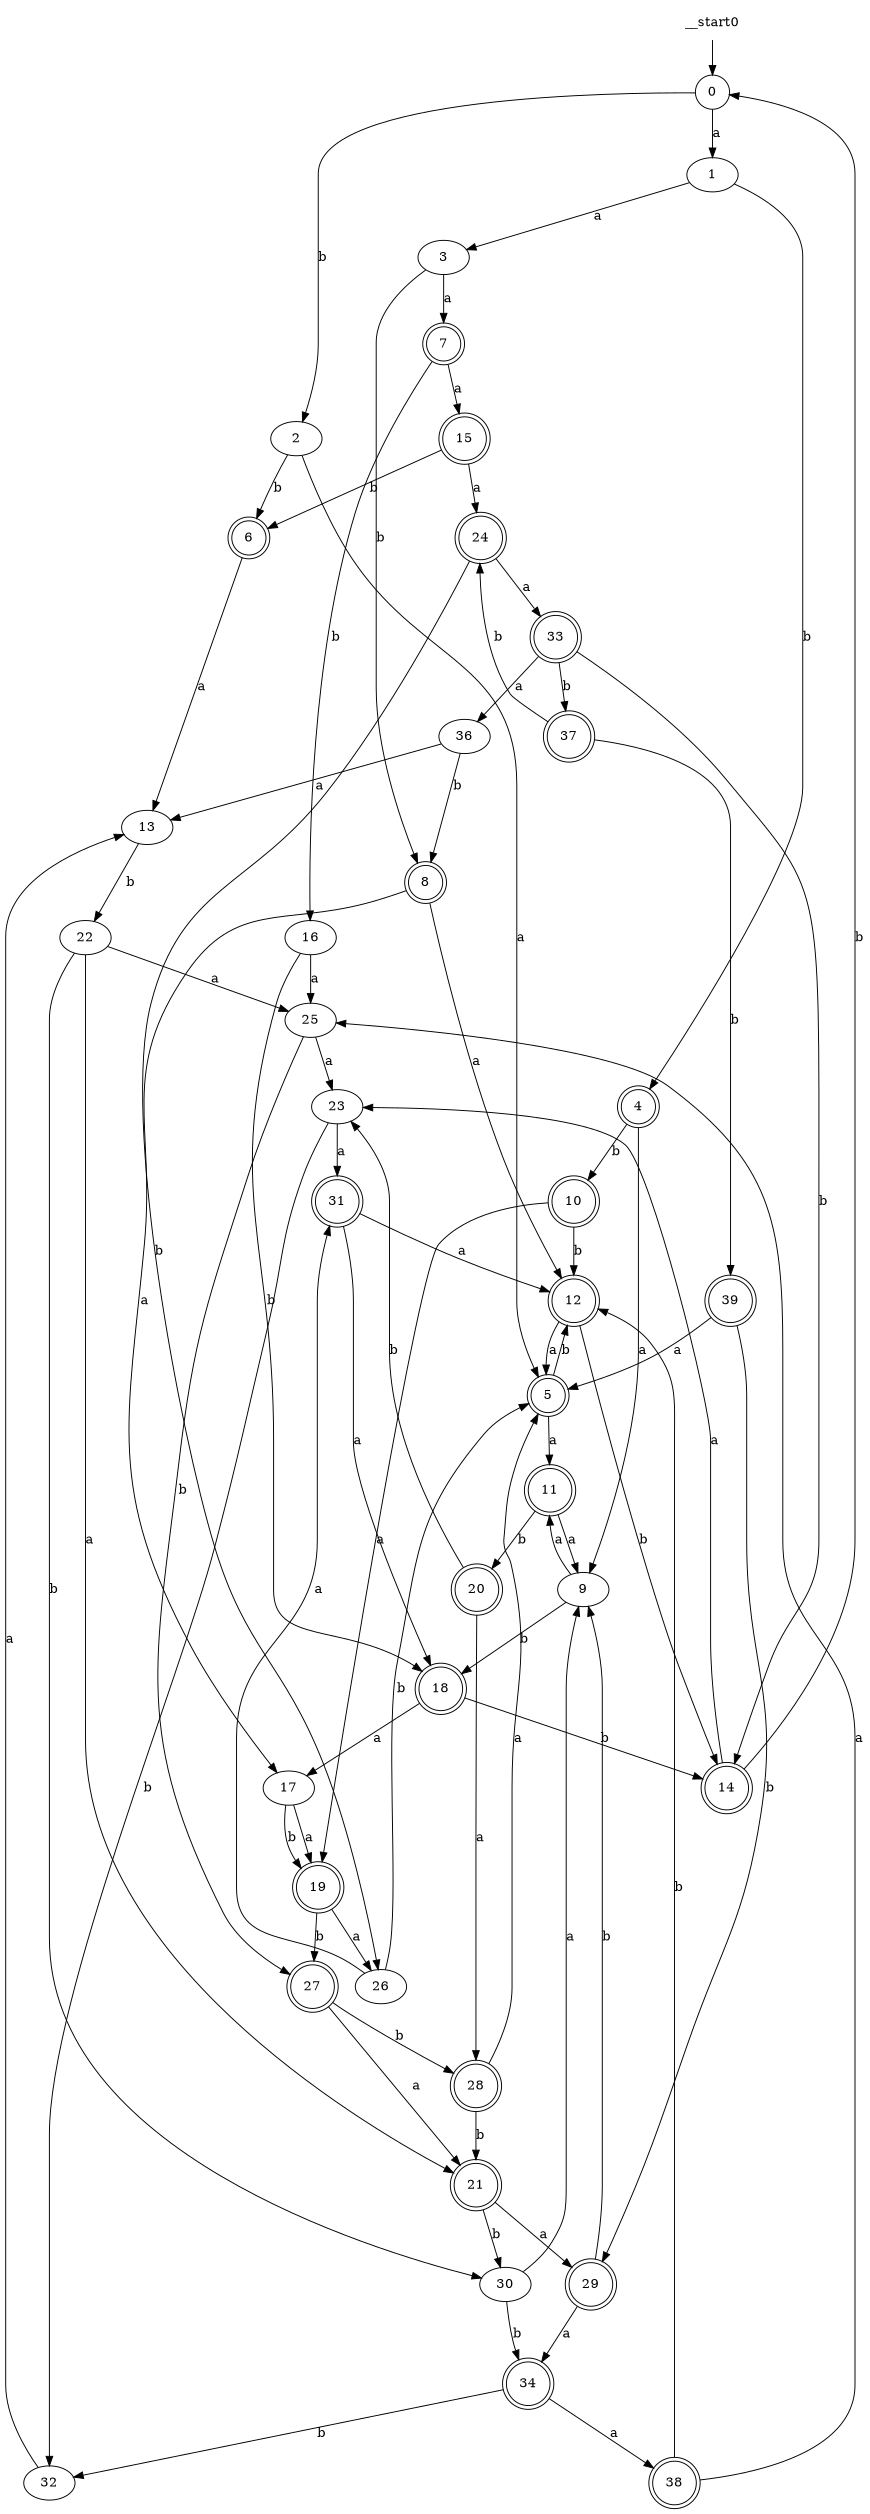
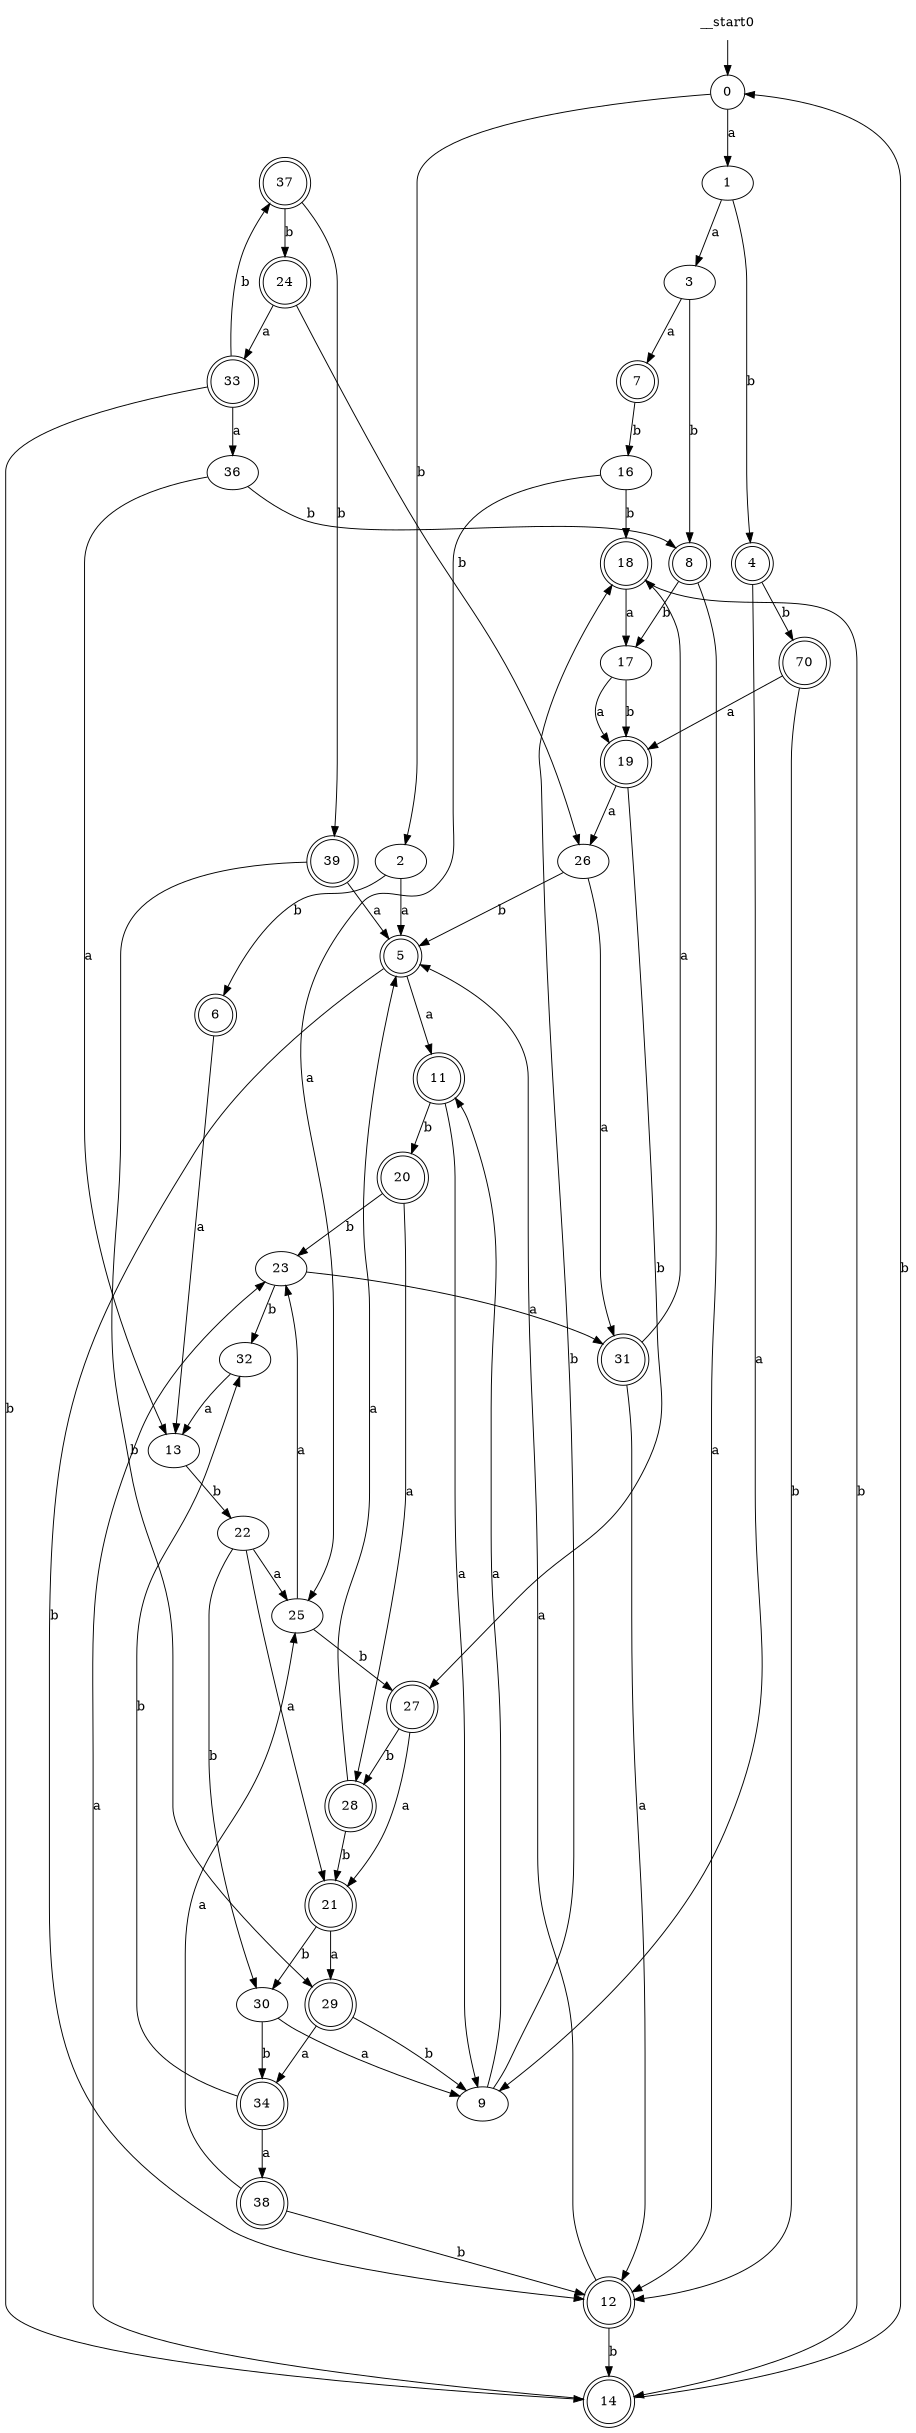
node "15": removed
node "10": label "10" -> "70"
edge "8" -> "17": label "a" -> "b"
